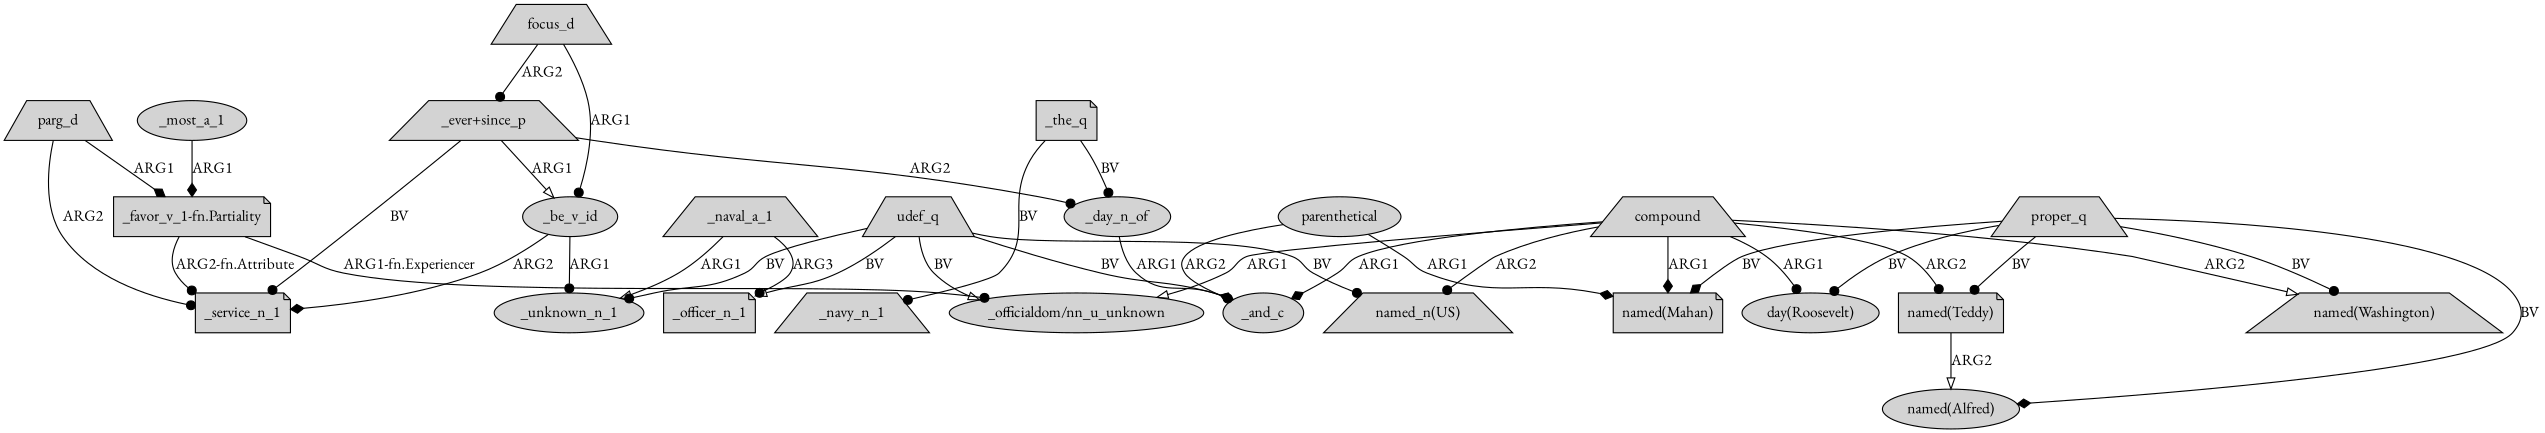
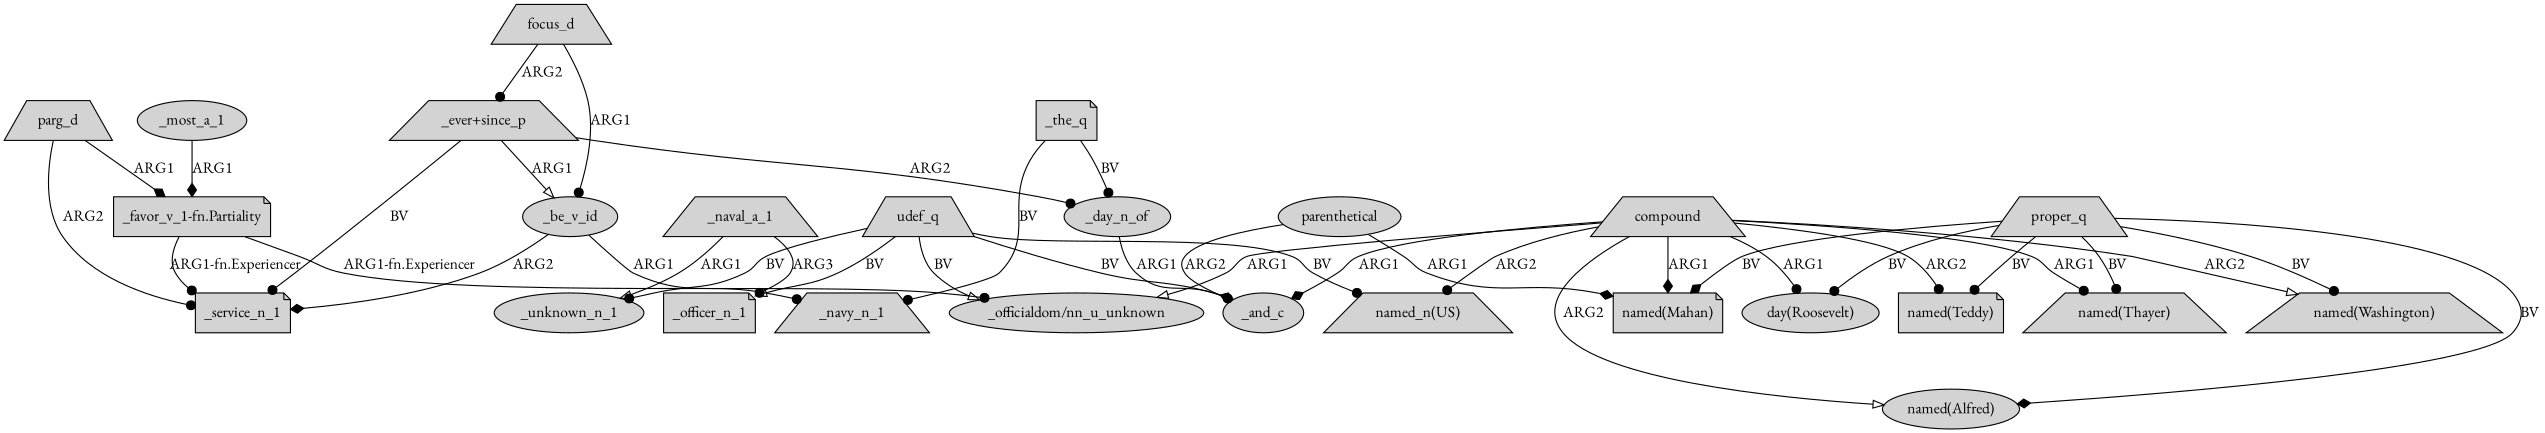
edge "_be_v_id" -> "_unknown_n_1": now "_be_v_id" -> "_navy_n_1"
edge "_favor_v_1-fn.Partiality" -> "_service_n_1": label "ARG2-fn.Attribute" -> "ARG1-fn.Experiencer"
node "named(Thayer)": added
edge "named(Teddy)" -> "named(Alfred)": now "compound" -> "named(Alfred)"
